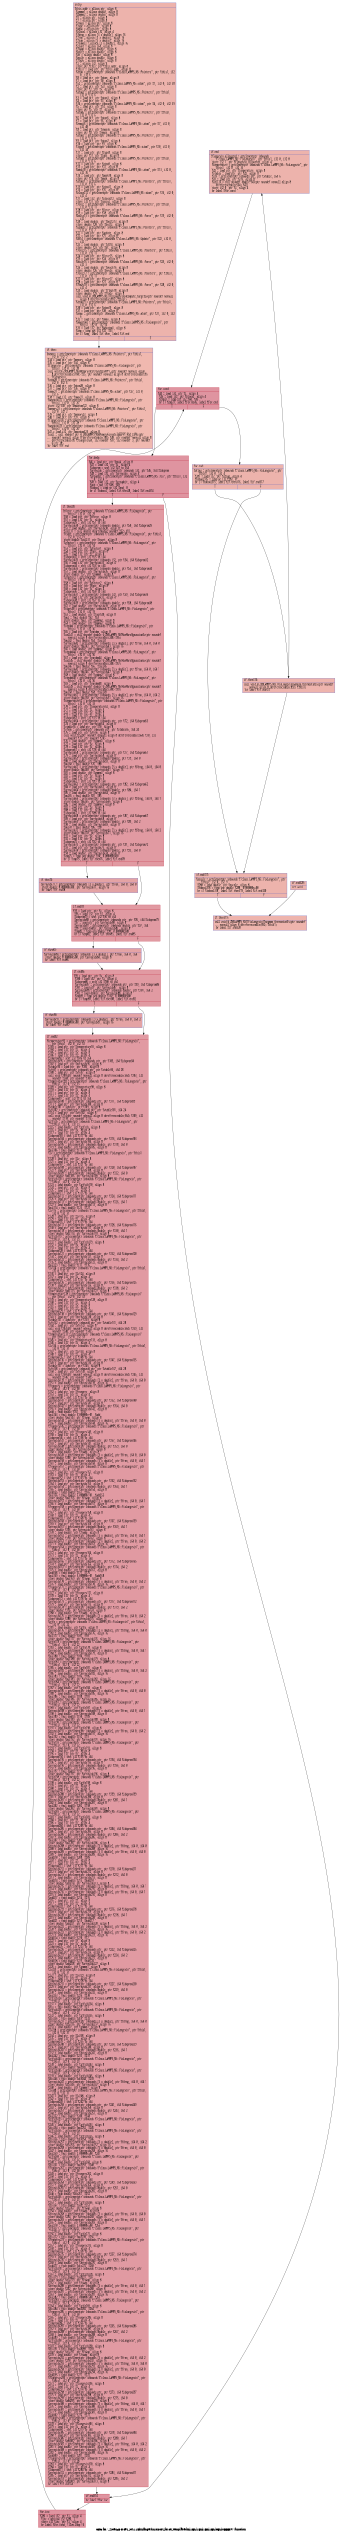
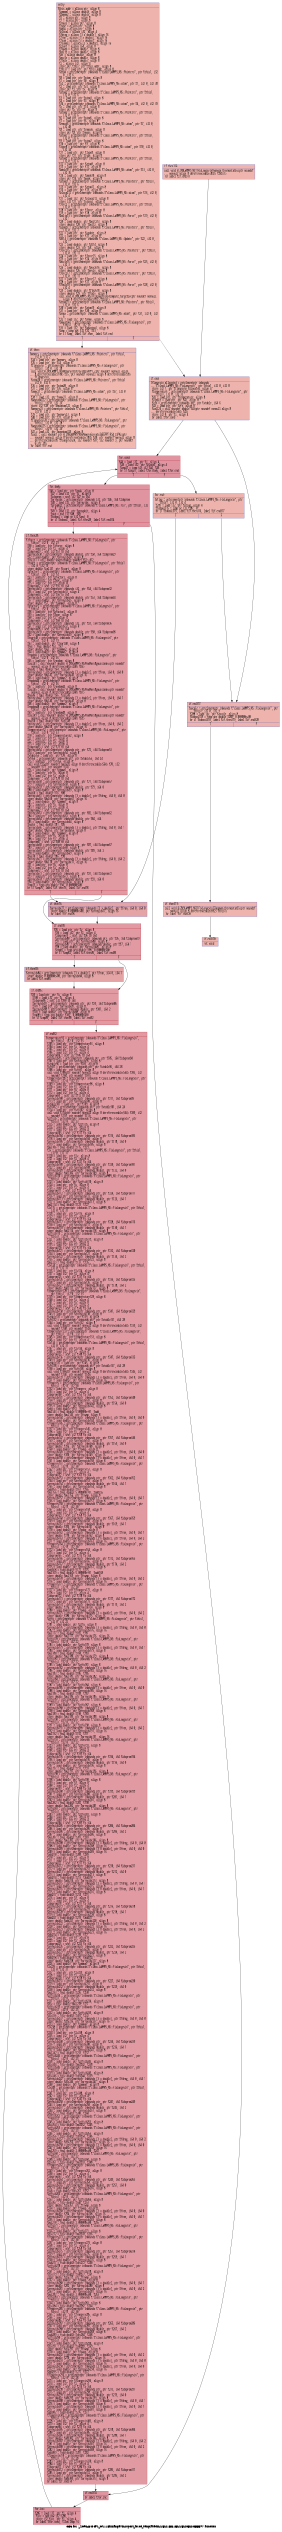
edge "entry:" -> "if.end:": added
edge "for.end:" -> "if.then316:": now "for.end:" -> "if.then76:"
edge "if.then316:" -> "if.end317:": now "if.end:" -> "if.end317:"
node "if.end317:": text "%288 = load double, ptr %ascale, align 8" -> "%288 = load inc, ptr %ascale, align 8"
edge "if.end320:" -> "if.then319:": reversed
node "if.then90:": removed
